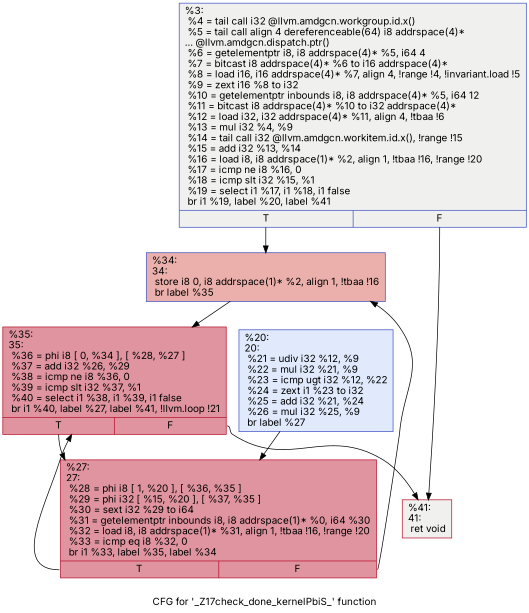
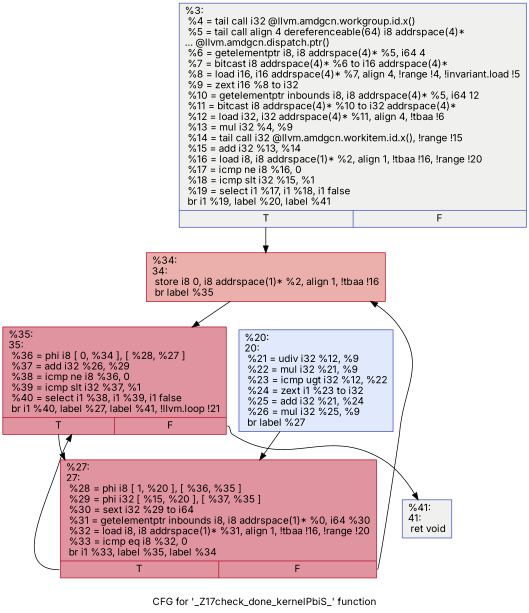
node "%34:": color #3d50c3ff -> #b70d28ff
edge "%3:" -> "%41:": removed
node "%41:": color #b70d28ff -> #3d50c3ff
